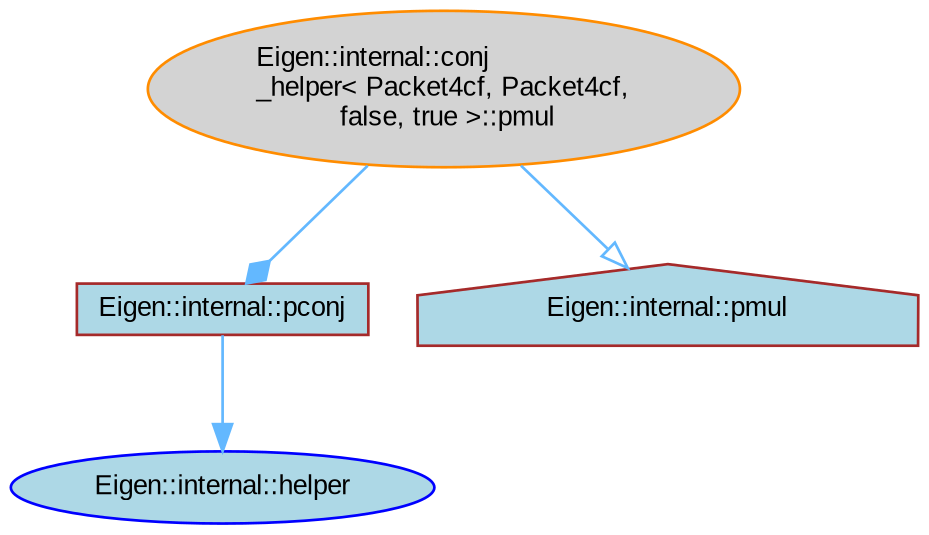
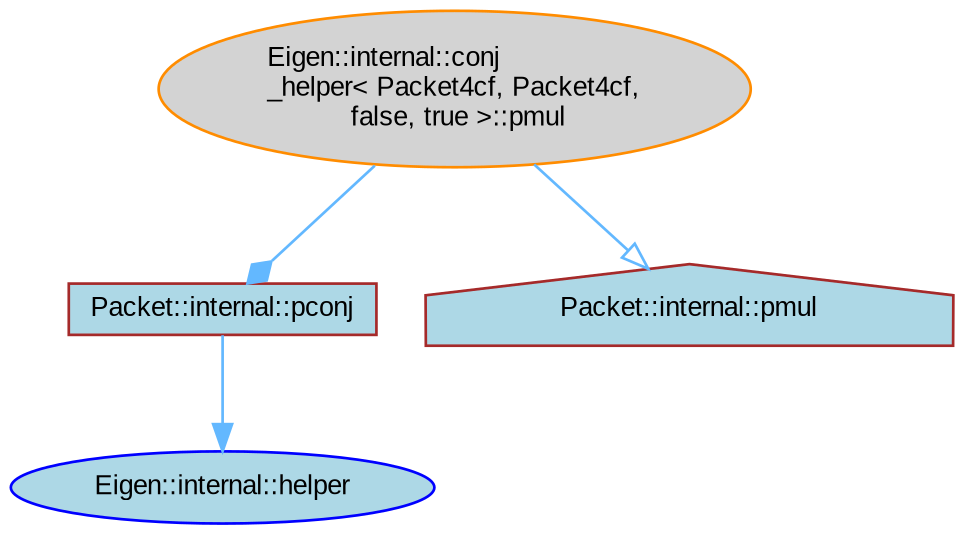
node "Eigen::internal::pconj": label "Eigen::internal::pconj" -> "Packet::internal::pconj"
node "Eigen::internal::pmul": label "Eigen::internal::pmul" -> "Packet::internal::pmul"
